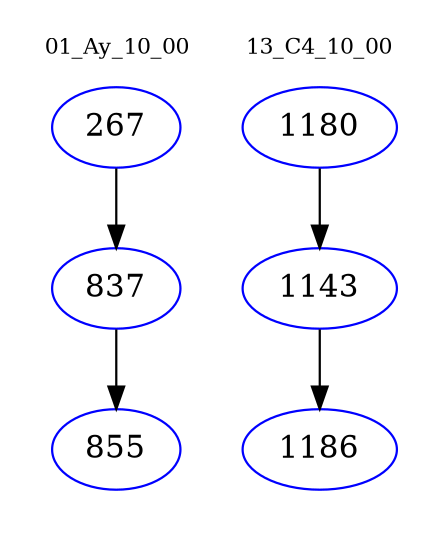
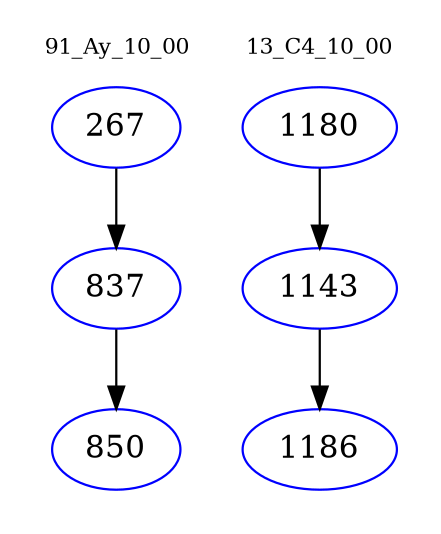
cluster "01_Ay_10_00": label "01_Ay_10_00" -> "91_Ay_10_00"
node "855": label "855" -> "850"
